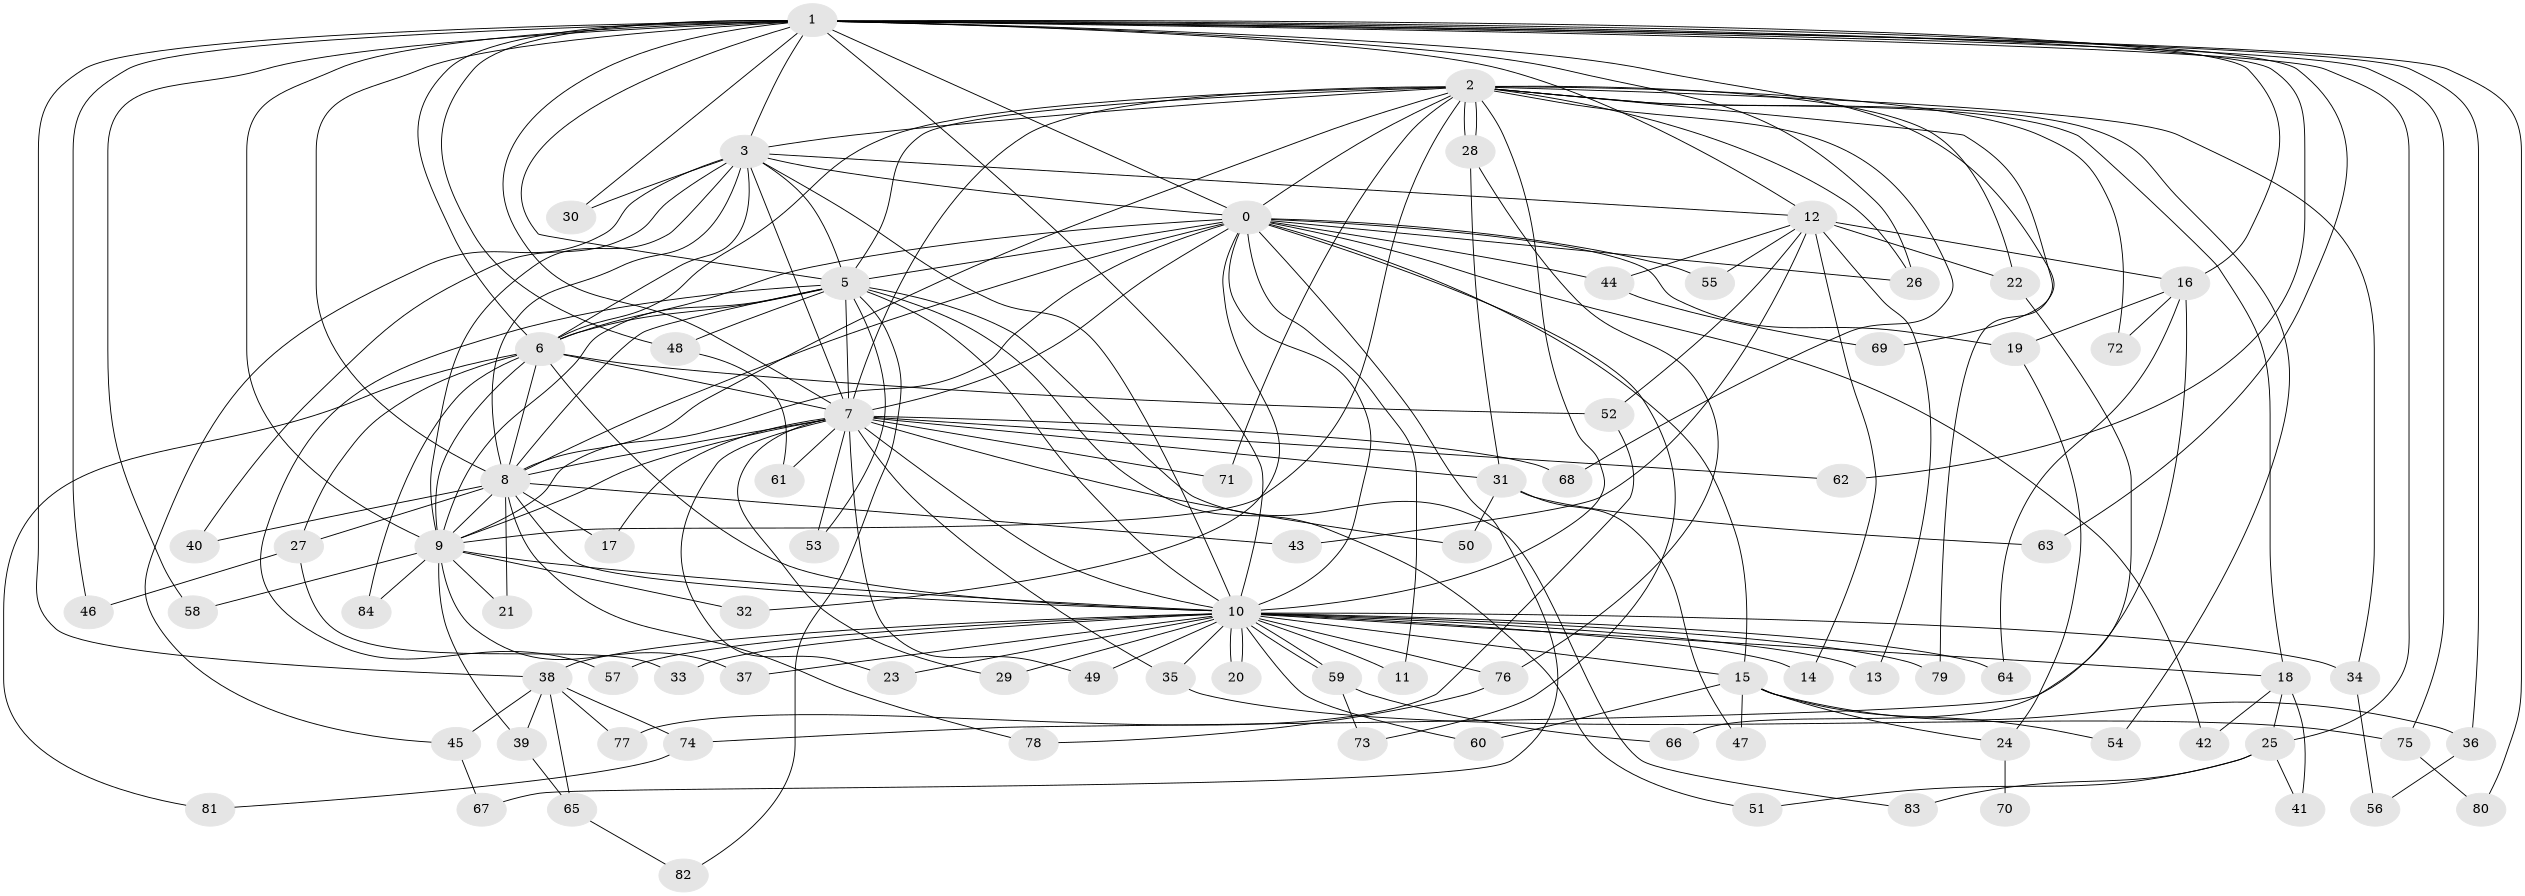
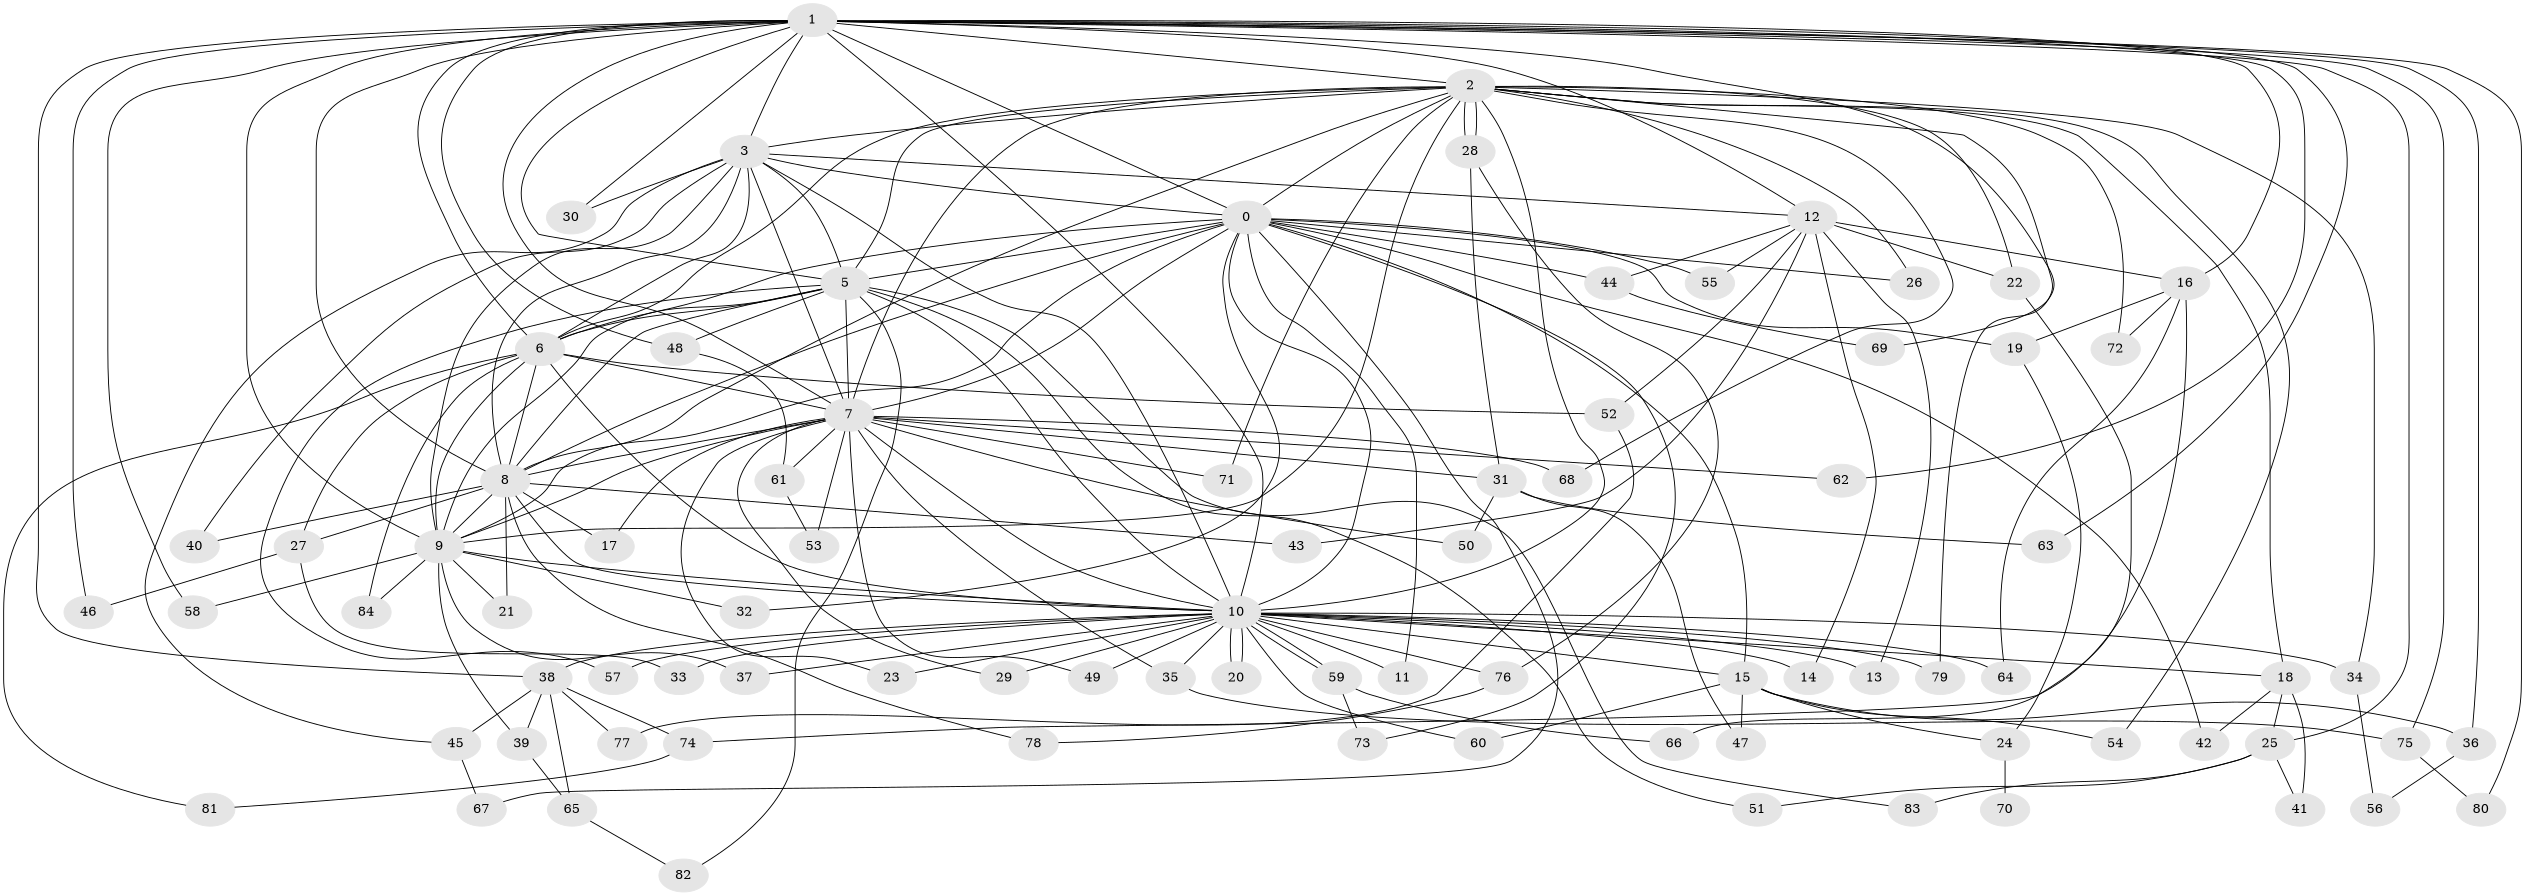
edge "1" -- "26": now "1" -- "2"
edge "5" -- "53": now "61" -- "53"
